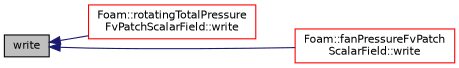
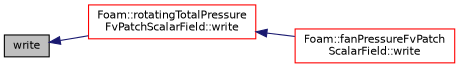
edge "Foam::fanPressureFvPatch ScalarField::write" -> "write": now "Foam::fanPressureFvPatch ScalarField::write" -> "Foam::rotatingTotalPressure FvPatchScalarField::write"
